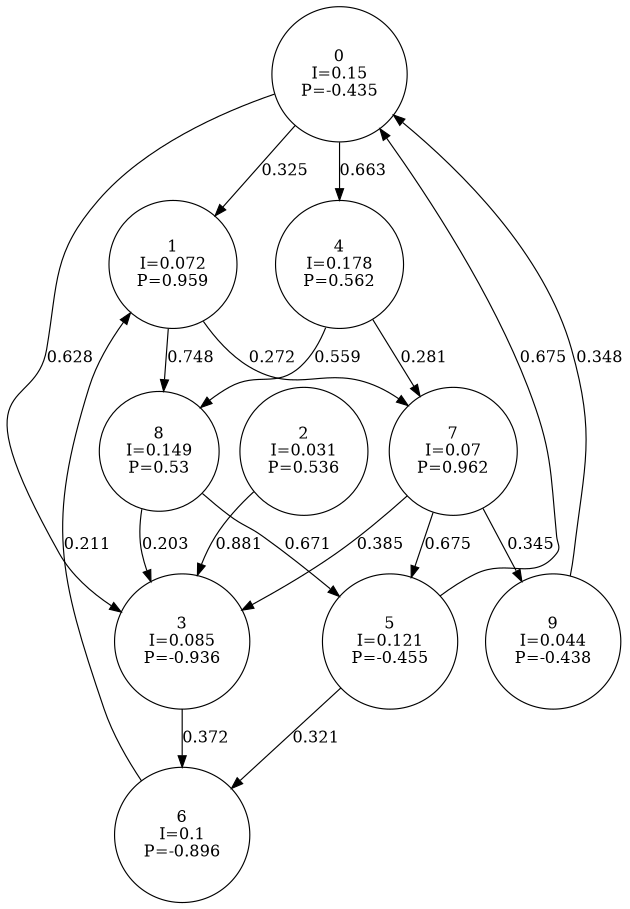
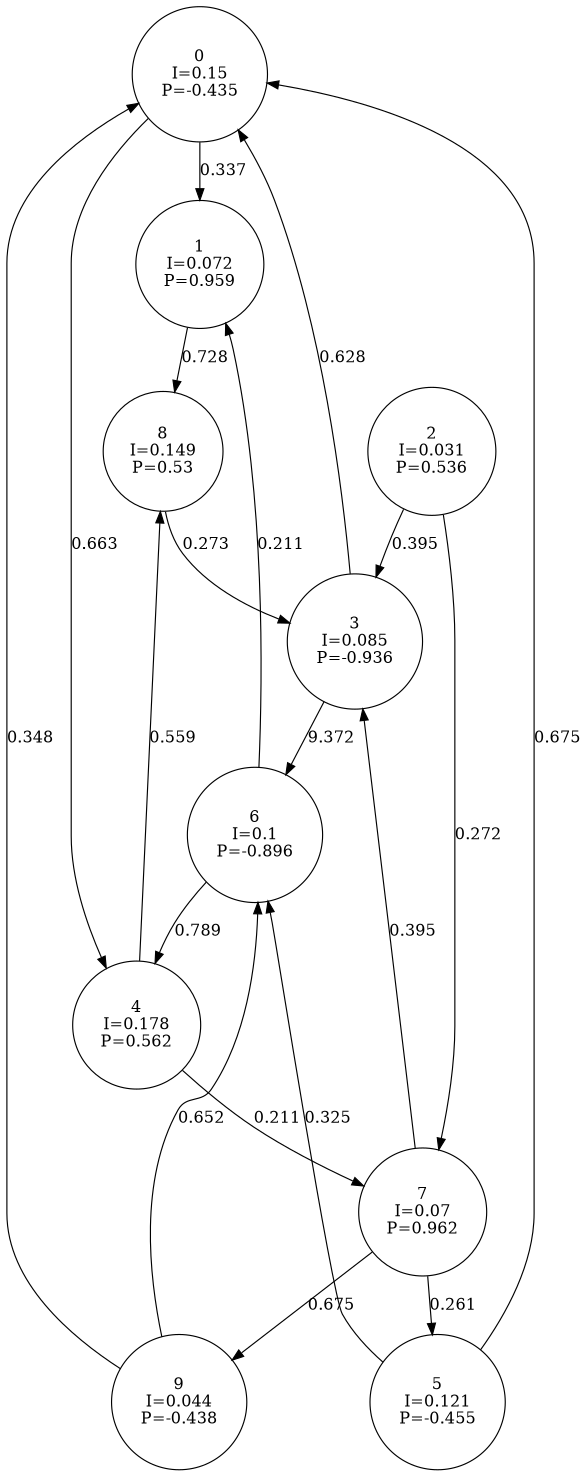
edge "0 I=0.15 P=-0.435" -> "1 I=0.072 P=0.959": label "0.325" -> "0.337"
edge "0 I=0.15 P=-0.435" -> "3 I=0.085 P=-0.936": reversed
edge "1 I=0.072 P=0.959" -> "8 I=0.149 P=0.53": label "0.748" -> "0.728"
edge "4 I=0.178 P=0.562" -> "7 I=0.07 P=0.962": label "0.281" -> "0.211"
edge "1 I=0.072 P=0.959" -> "7 I=0.07 P=0.962": now "2 I=0.031 P=0.536" -> "7 I=0.07 P=0.962"
edge "8 I=0.149 P=0.53" -> "5 I=0.121 P=-0.455": removed, label "0.671"
edge "8 I=0.149 P=0.53" -> "3 I=0.085 P=-0.936": label "0.203" -> "0.273"
edge "2 I=0.031 P=0.536" -> "3 I=0.085 P=-0.936": label "0.881" -> "0.395"
edge "7 I=0.07 P=0.962" -> "3 I=0.085 P=-0.936": label "0.385" -> "0.395"
edge "7 I=0.07 P=0.962" -> "5 I=0.121 P=-0.455": label "0.675" -> "0.261"
edge "7 I=0.07 P=0.962" -> "9 I=0.044 P=-0.438": label "0.345" -> "0.675"
edge "3 I=0.085 P=-0.936" -> "6 I=0.1 P=-0.896": label "0.372" -> "9.372"
edge "5 I=0.121 P=-0.455" -> "6 I=0.1 P=-0.896": label "0.321" -> "0.325"
edge "6 I=0.1 P=-0.896" -> "4 I=0.178 P=0.562": added, label "0.789"
edge "9 I=0.044 P=-0.438" -> "6 I=0.1 P=-0.896": added, label "0.652"
